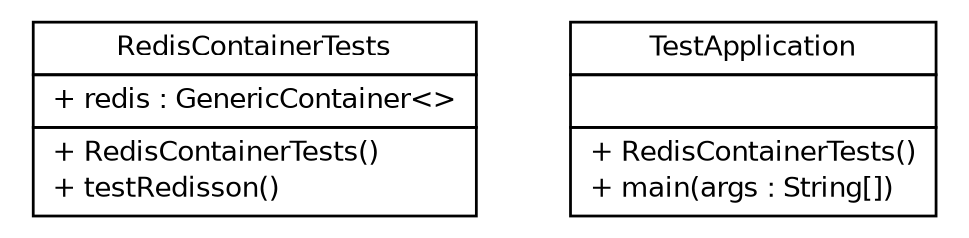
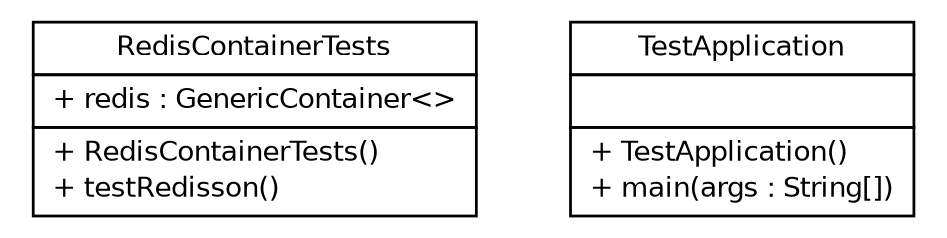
node "TestApplication": text "+ RedisContainerTests()" -> "+ TestApplication()"
